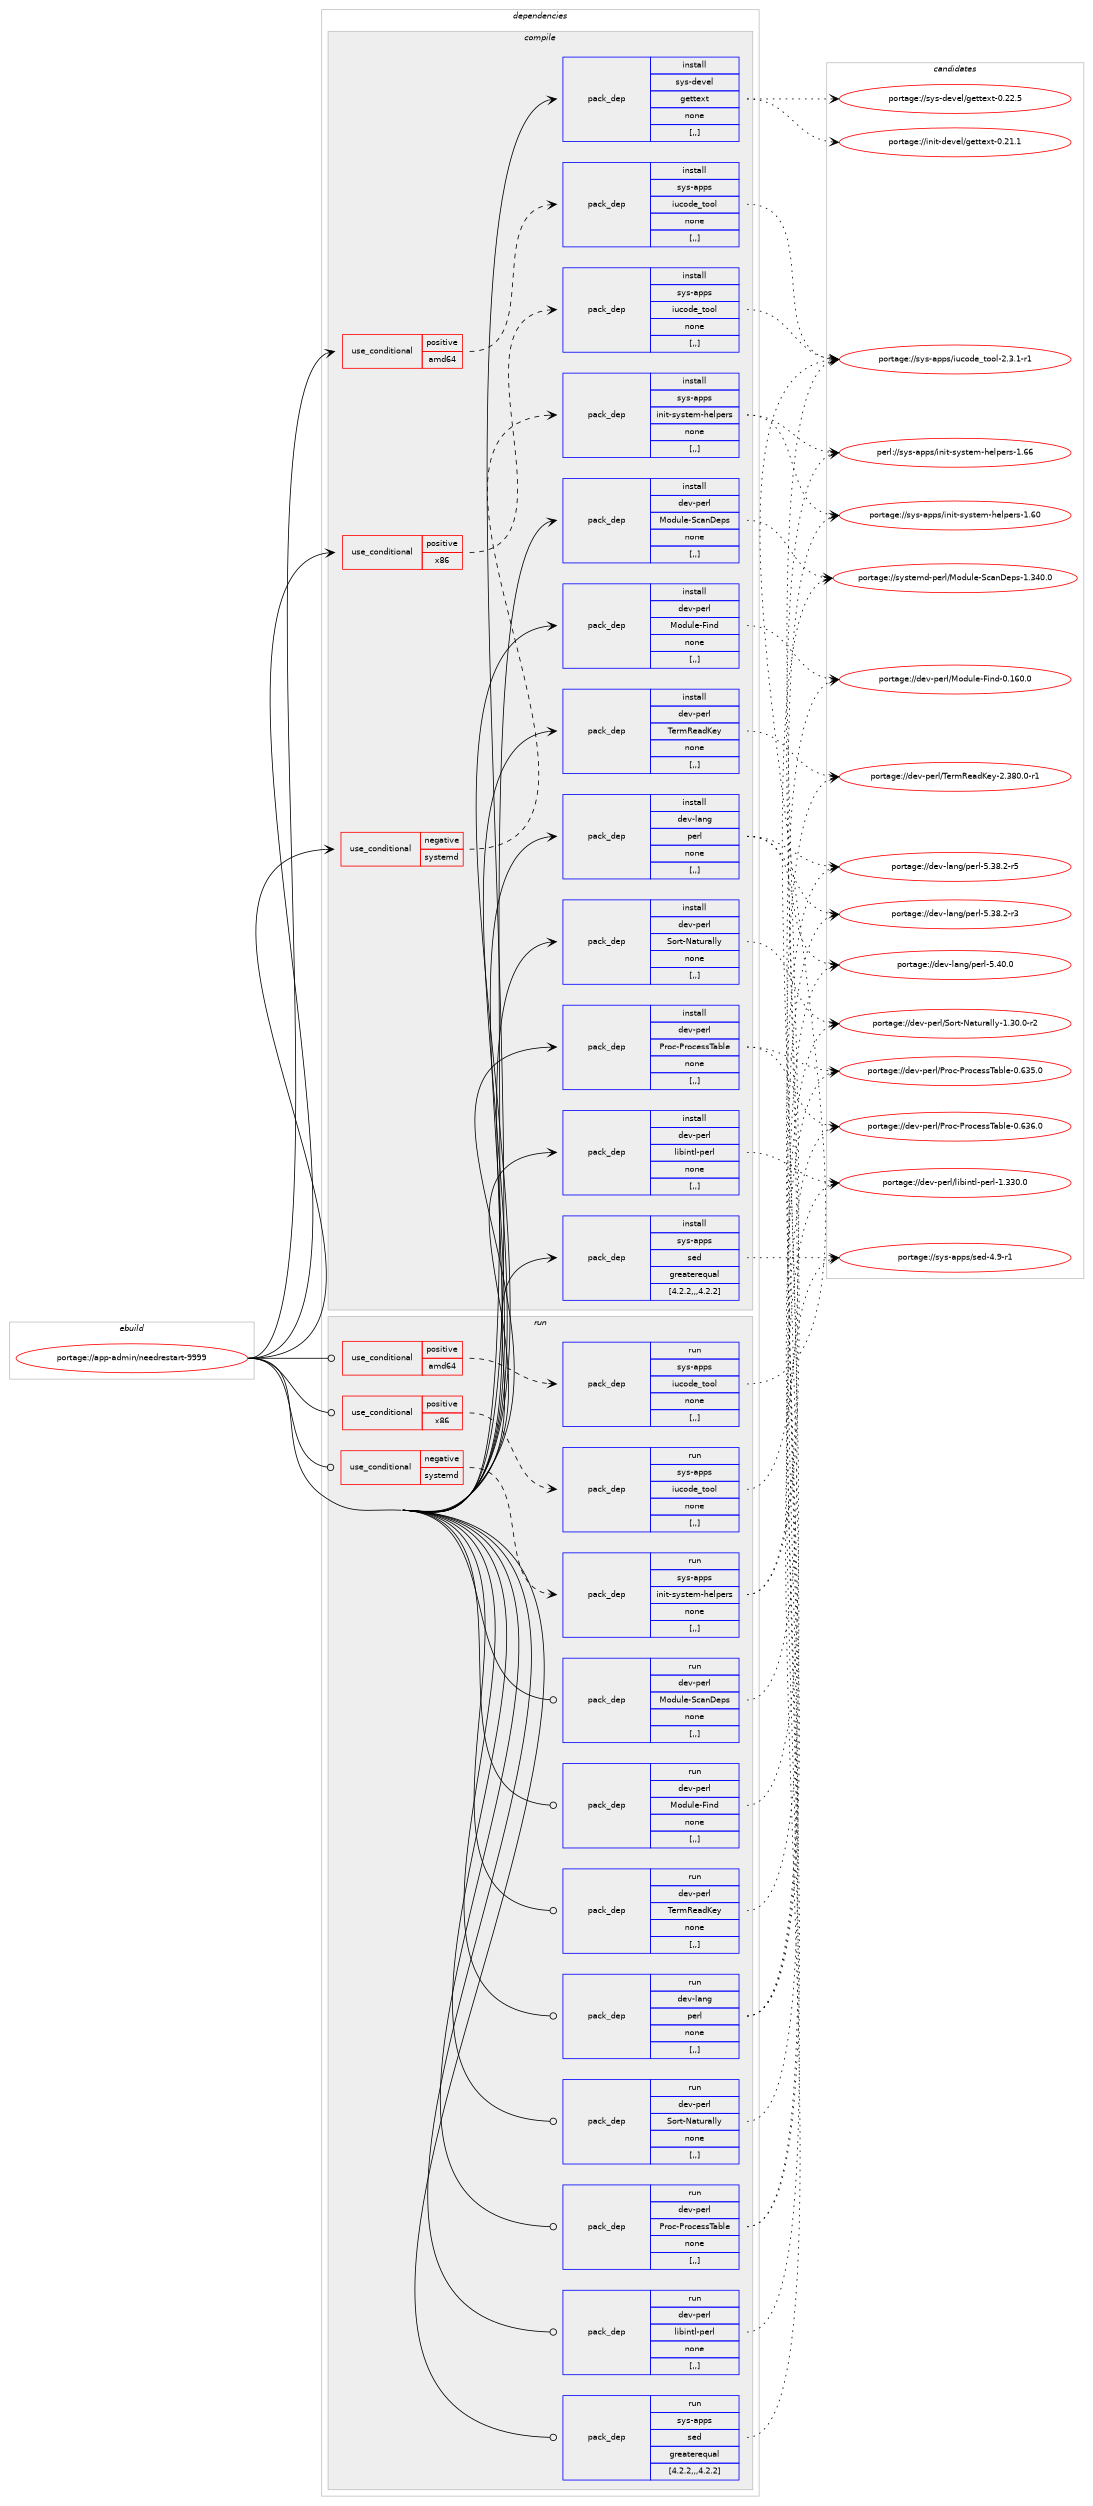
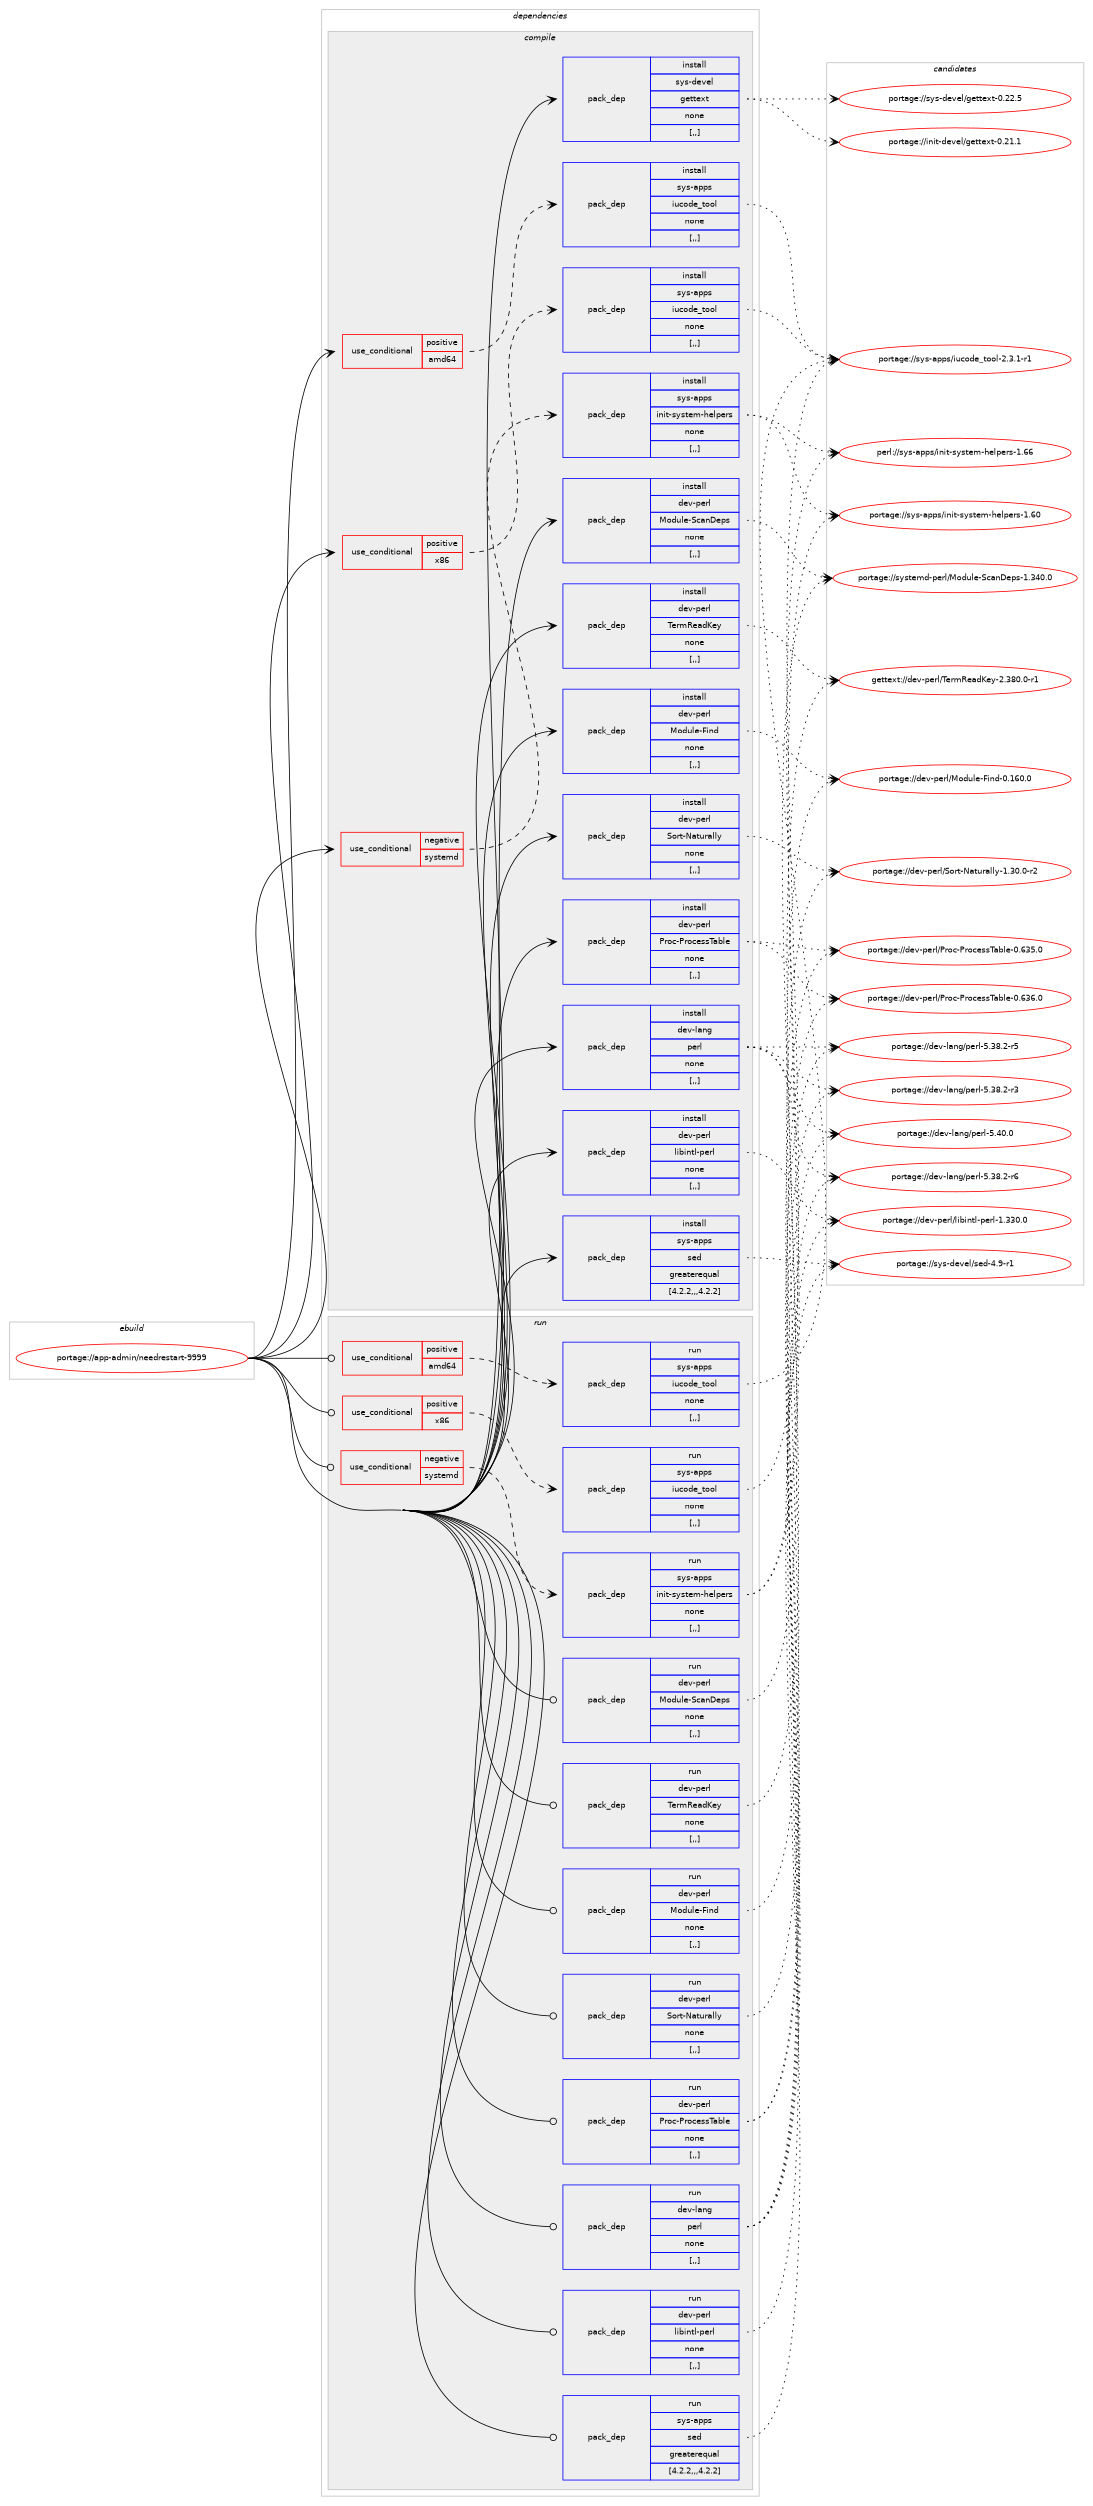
node "portage://dev-perl/TermReadKey-2.380.0-r1": label "portage://dev-perl/TermReadKey-2.380.0-r1" -> "gettext://dev-perl/TermReadKey-2.380.0-r1"
node "portage://dev-lang/perl-5.38.2-r6": added
node "portage://sys-apps/sed-4.9-r1": label "portage://sys-apps/sed-4.9-r1" -> "portage://sys-devel/sed-4.9-r1"
